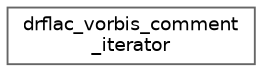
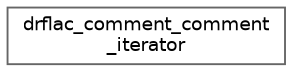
node "drflac_vorbis_comment _iterator": label "drflac_vorbis_comment _iterator" -> "drflac_comment_comment _iterator"
